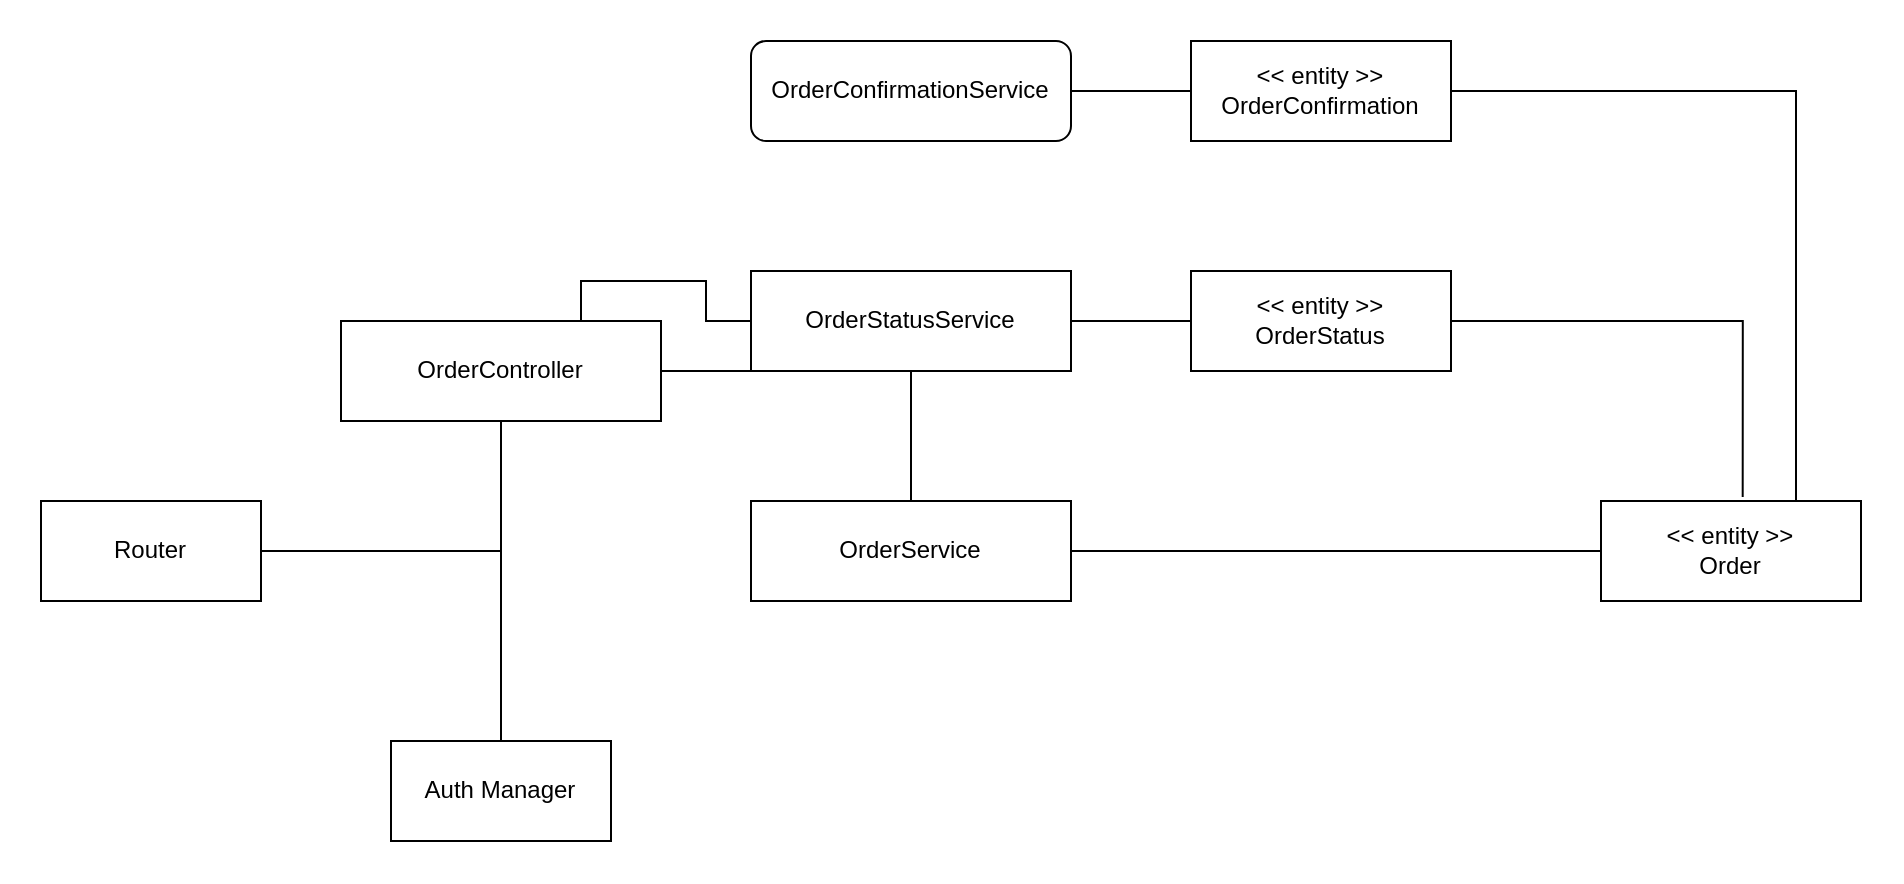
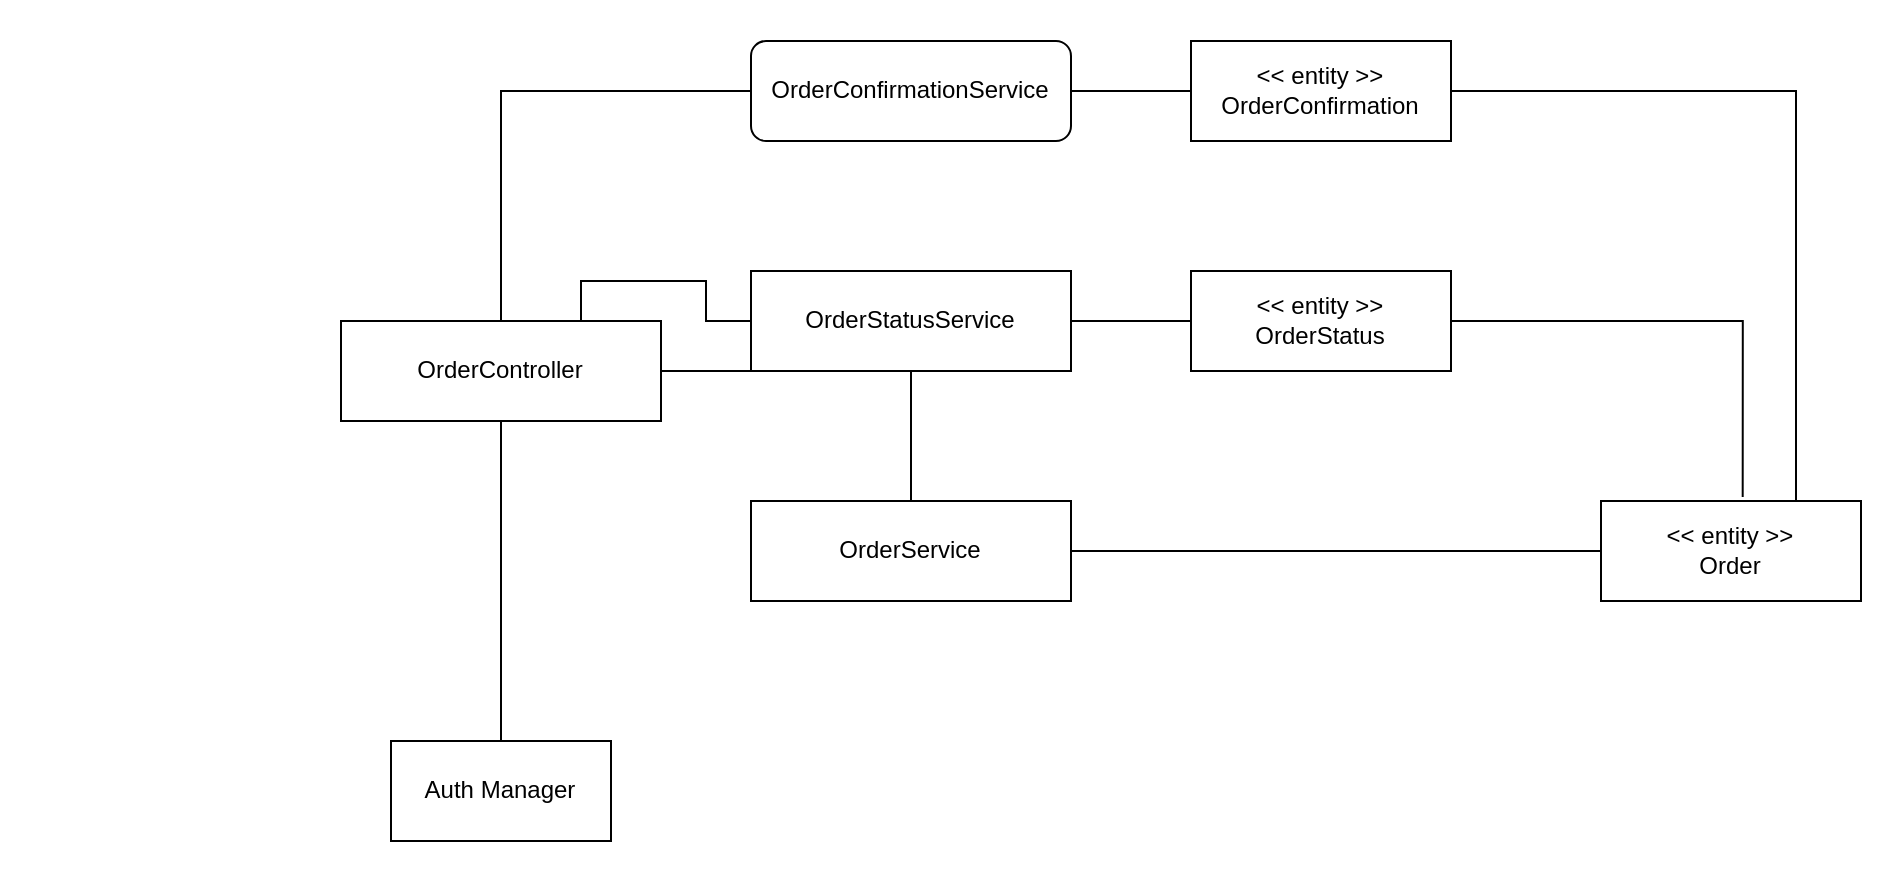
edge "OrderConfirmationService" -- "OrderController": added
node "Router": removed
edge "OrderController" -- "Router": removed
